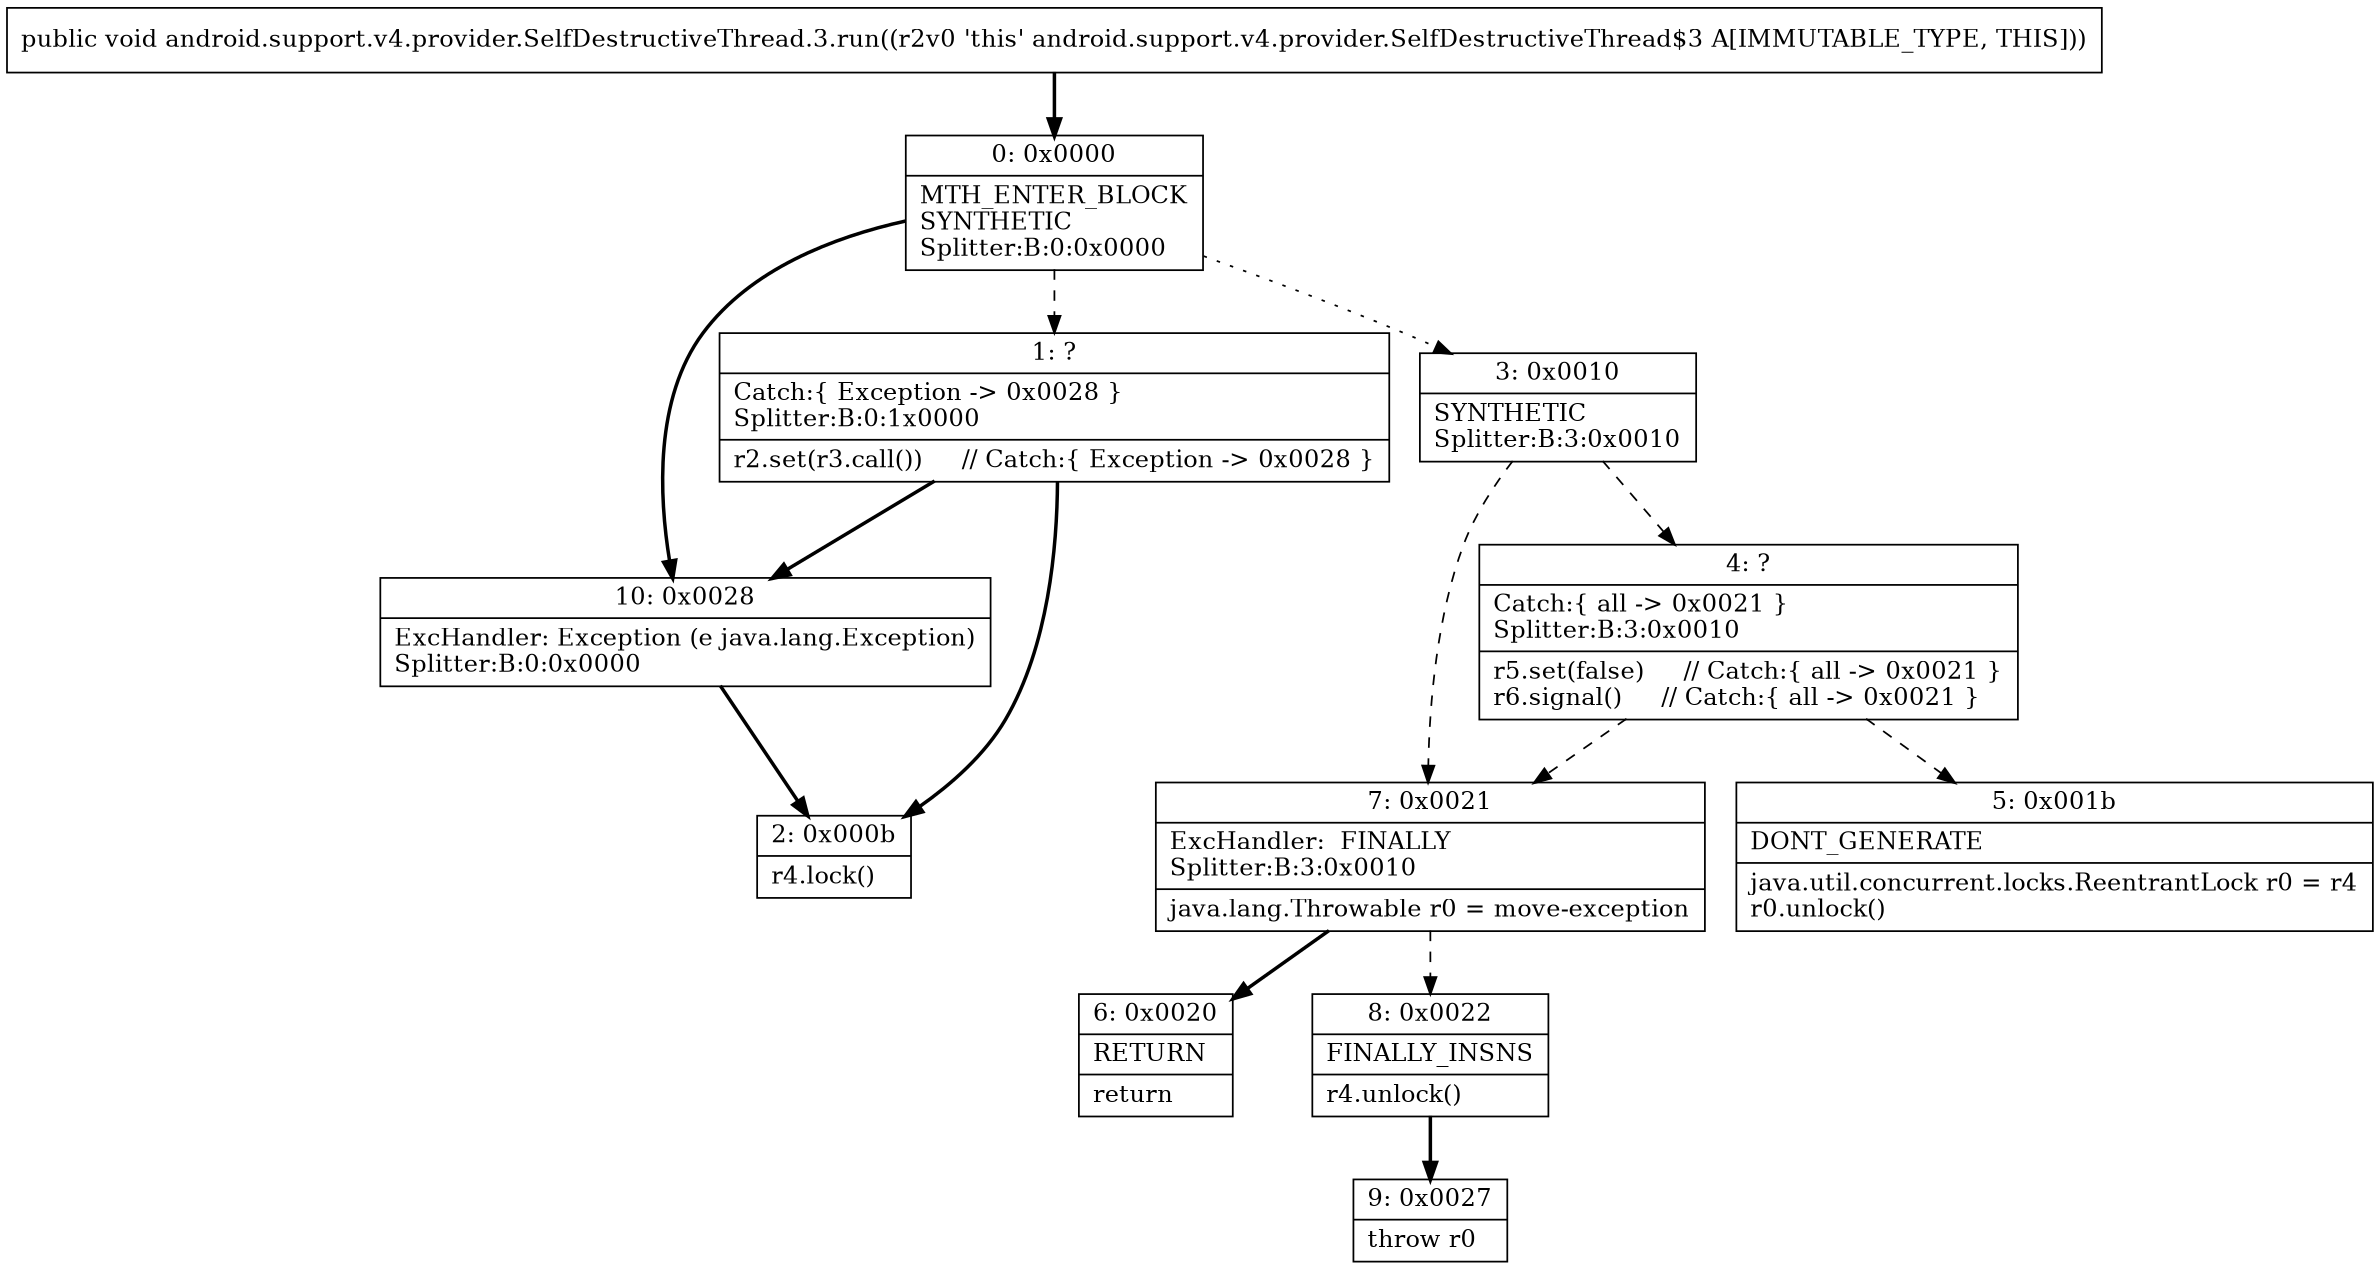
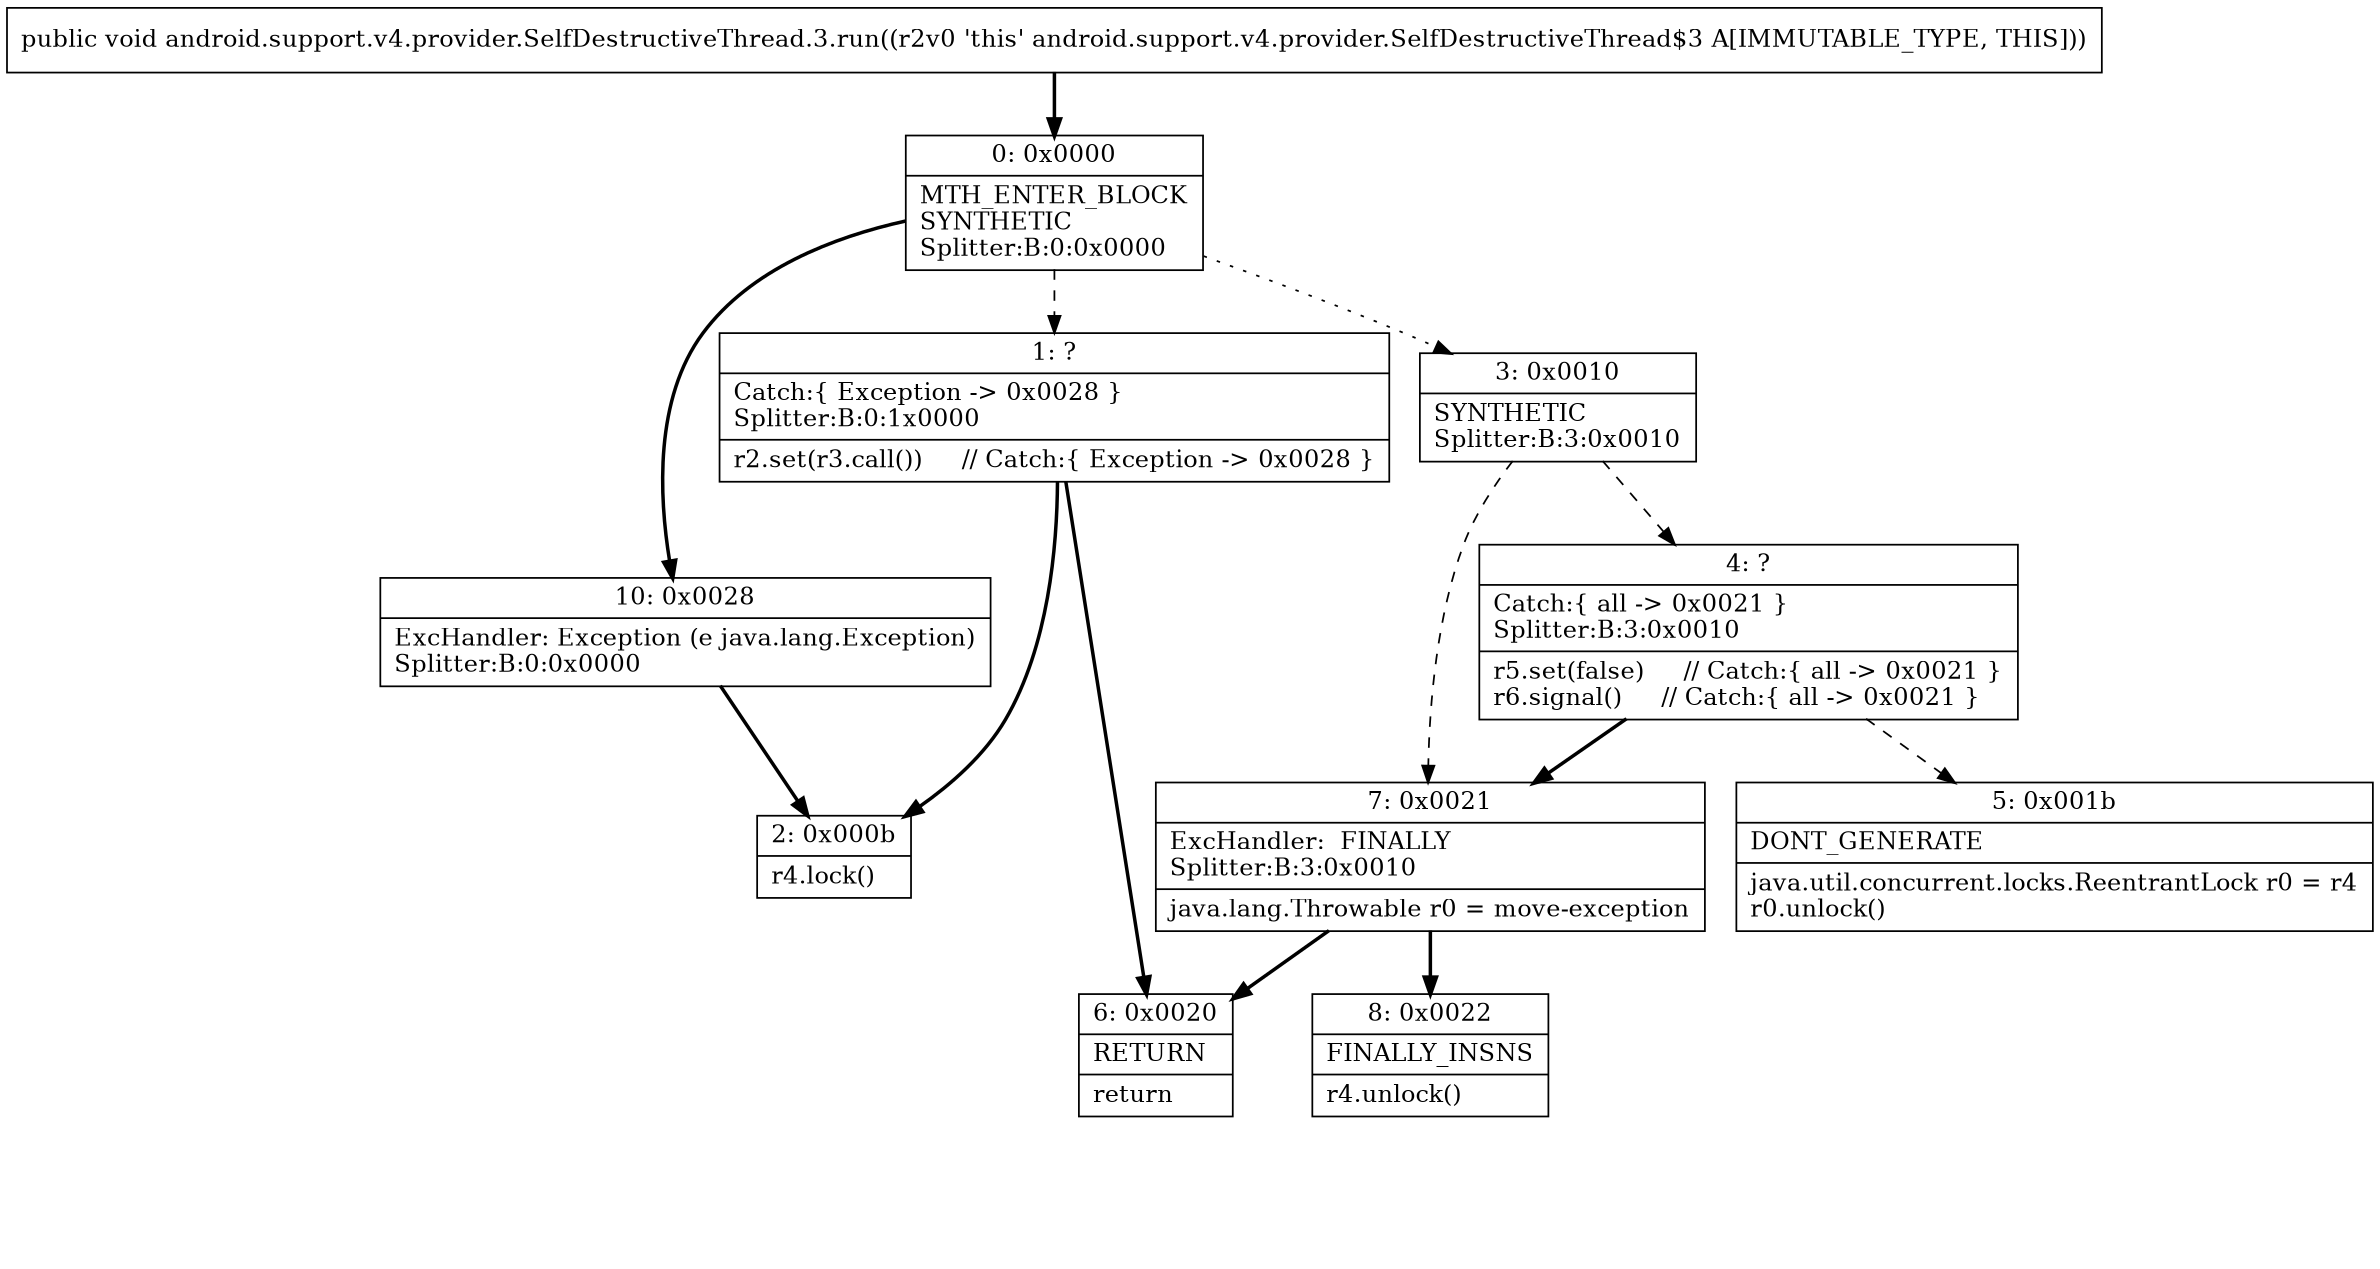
edge "1: ?" -> "10: 0x0028": now "1: ?" -> "6: 0x0020"
edge "4: ?" -> "7: 0x0021": style dashed -> bold
edge "7: 0x0021" -> "8: 0x0022": style dashed -> bold
node "9: 0x0027": removed
